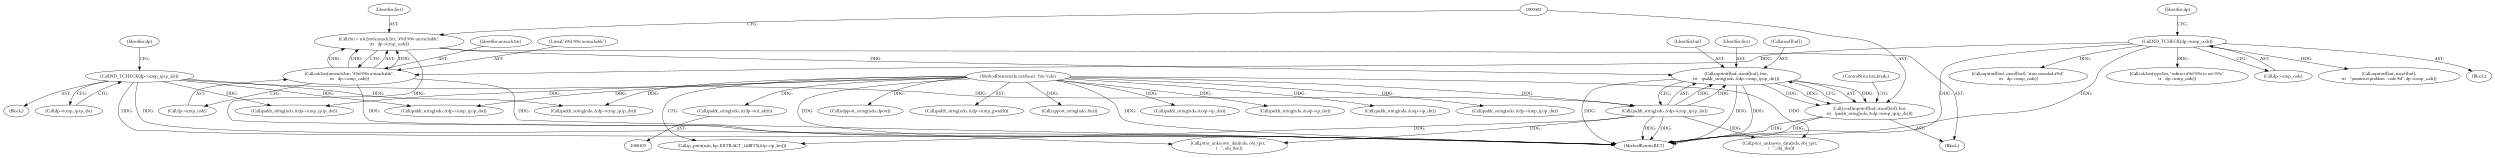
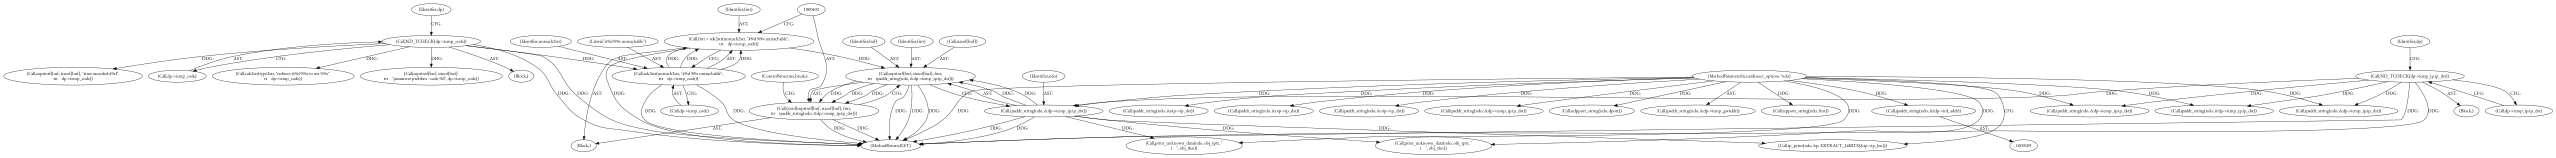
node "(MethodParameterIn,netdissect_fmt *ndo)": label "(MethodParameterIn,netdissect_fmt *ndo)" -> "(MethodParameterIn,netdissect_options *ndo)"
node "(Identifier,ndo)": added
